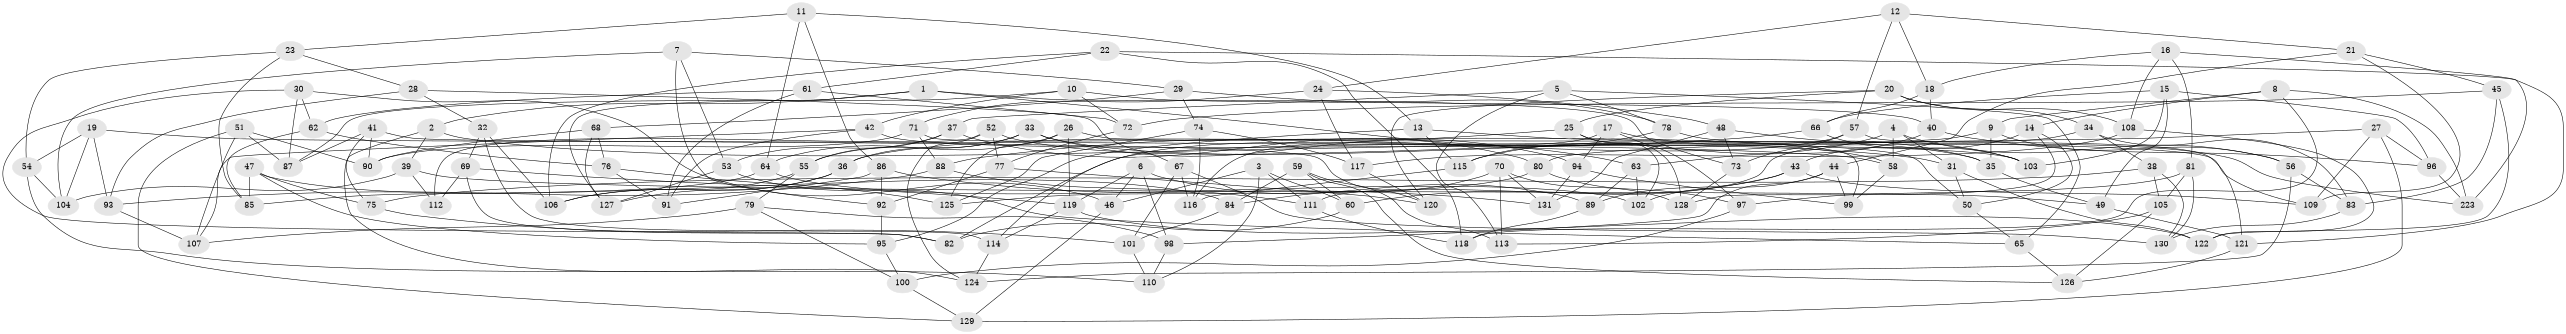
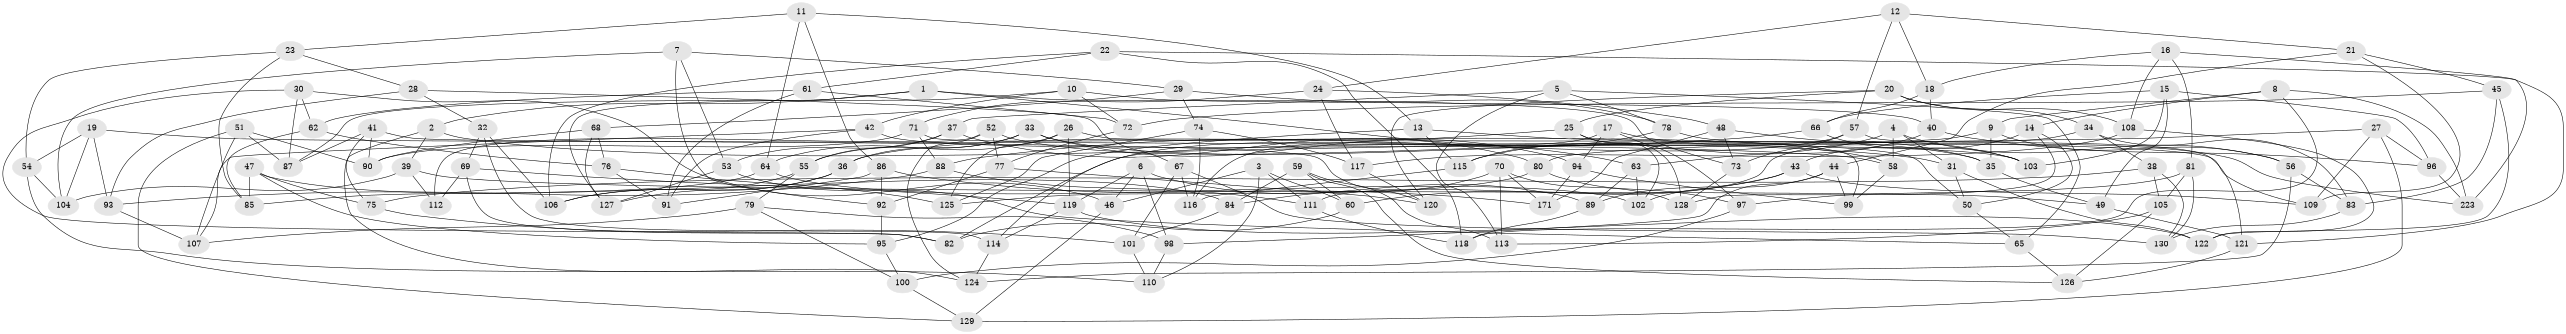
node "131": label "131" -> "171"
